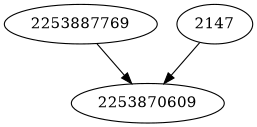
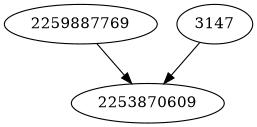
node "2253887769": label "2253887769" -> "2259887769"
node "2147": label "2147" -> "3147"
